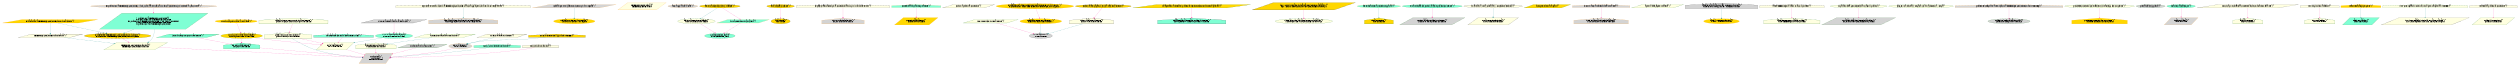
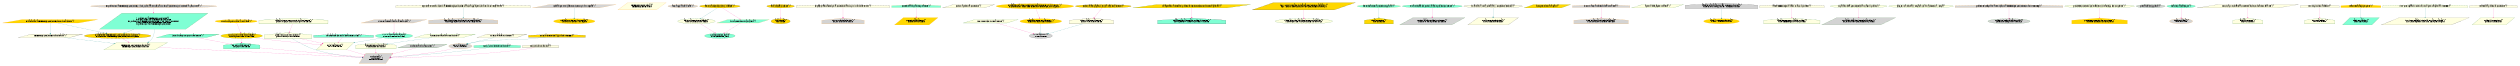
node "voi non mi avete mai attivato la linea in casa [1]": color black -> darkorange
node "rimani senza linea [1] rimani senza linea": shape parallelogram -> ellipse
